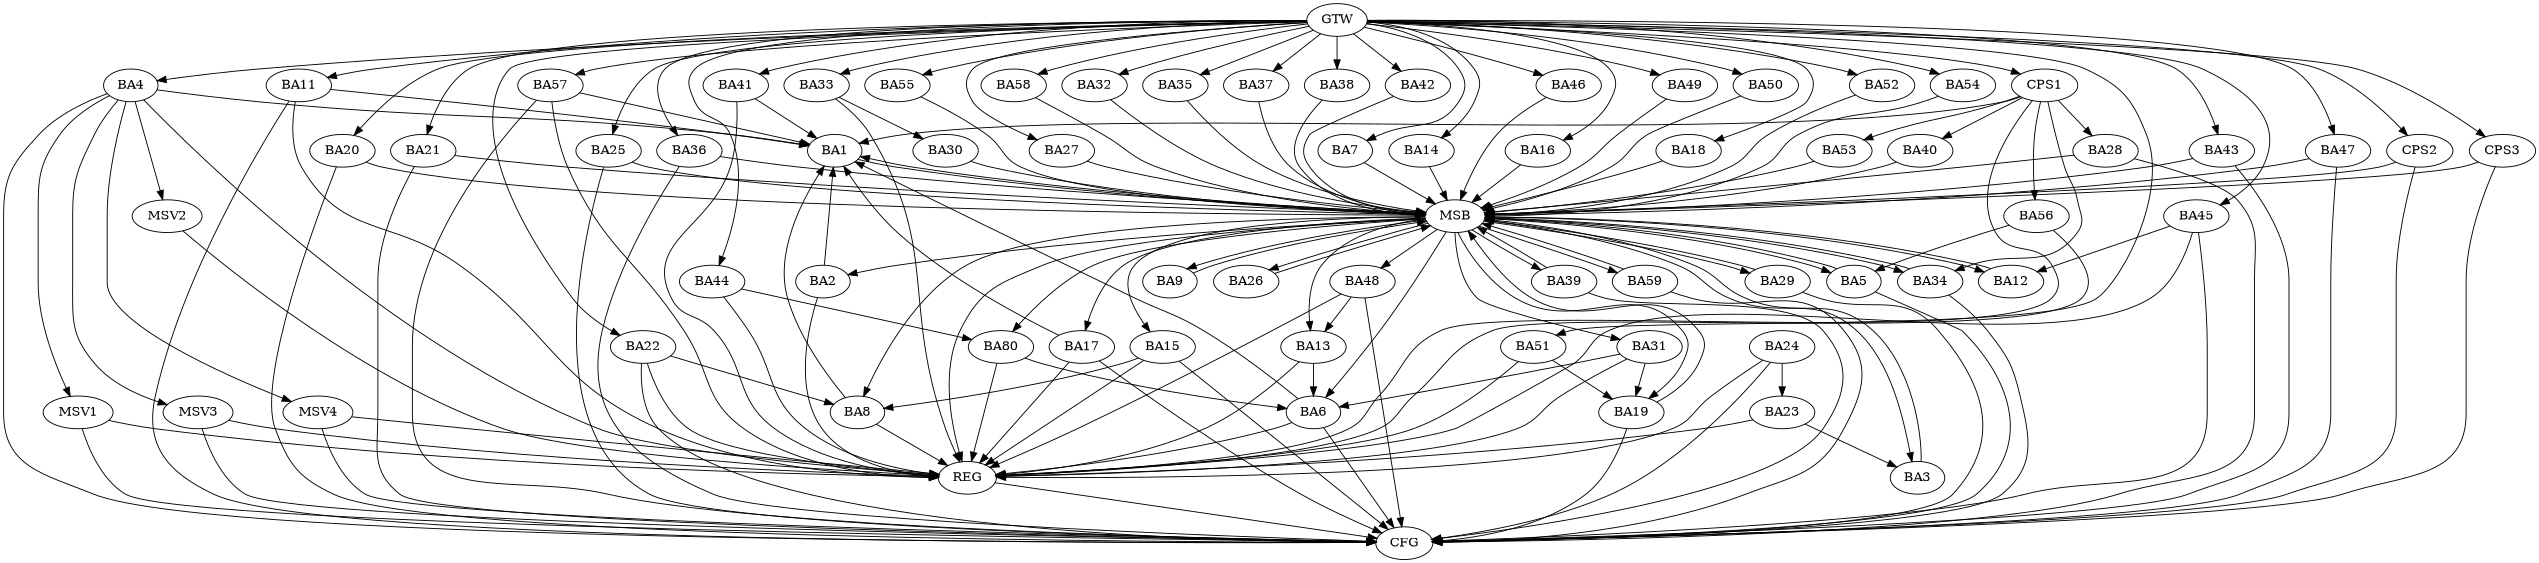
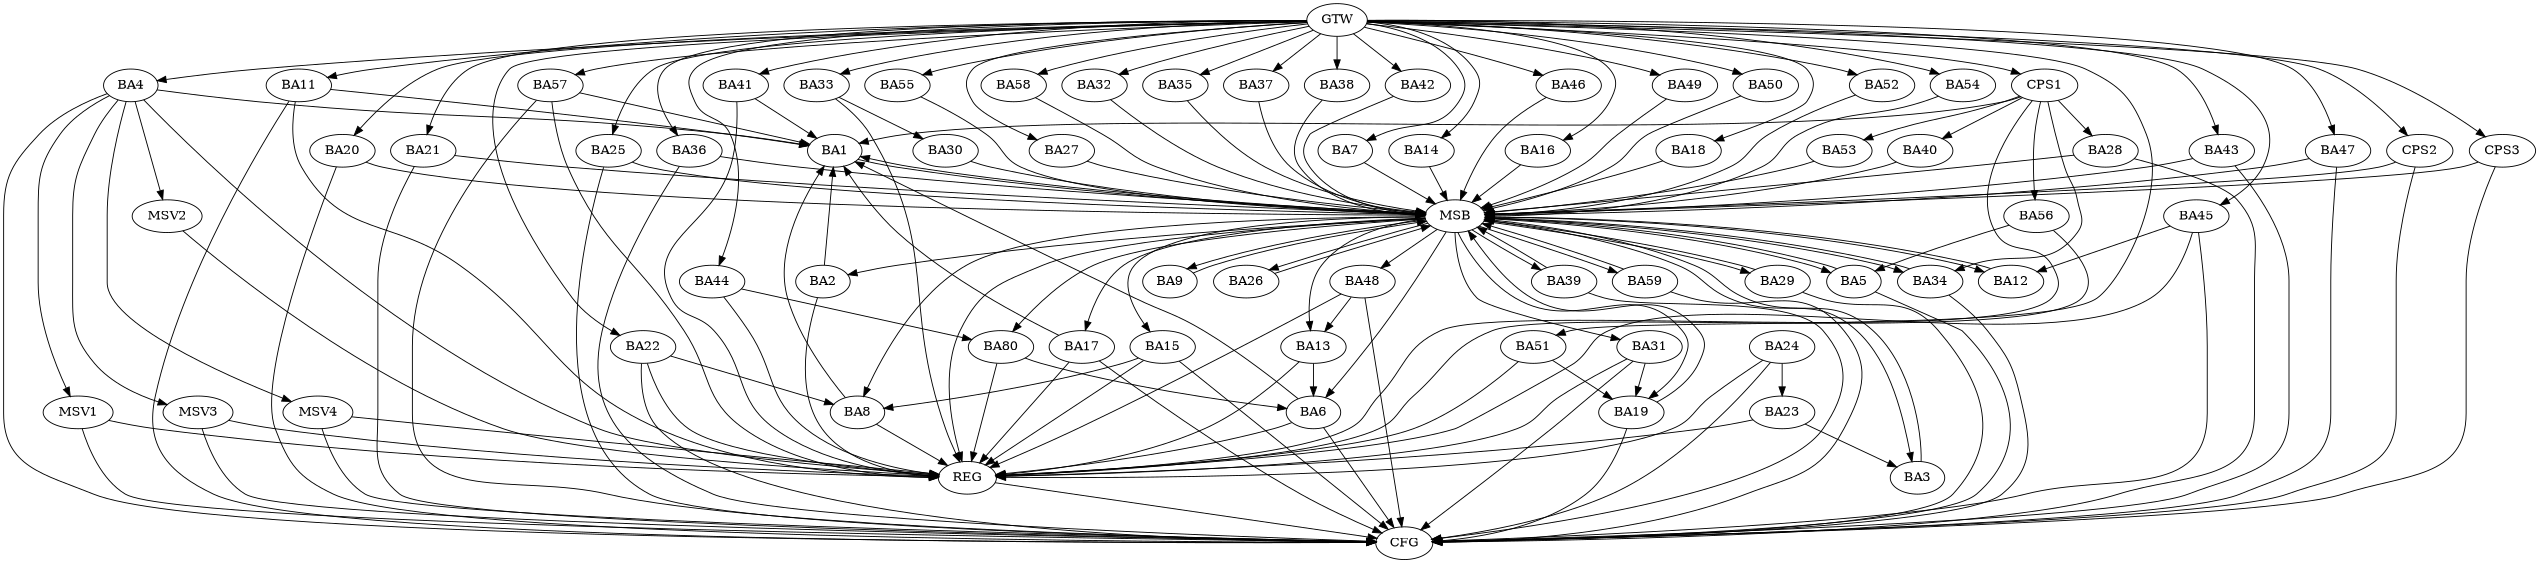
edge "BA31" -> "BA6": now "BA31" -> "CFG"
